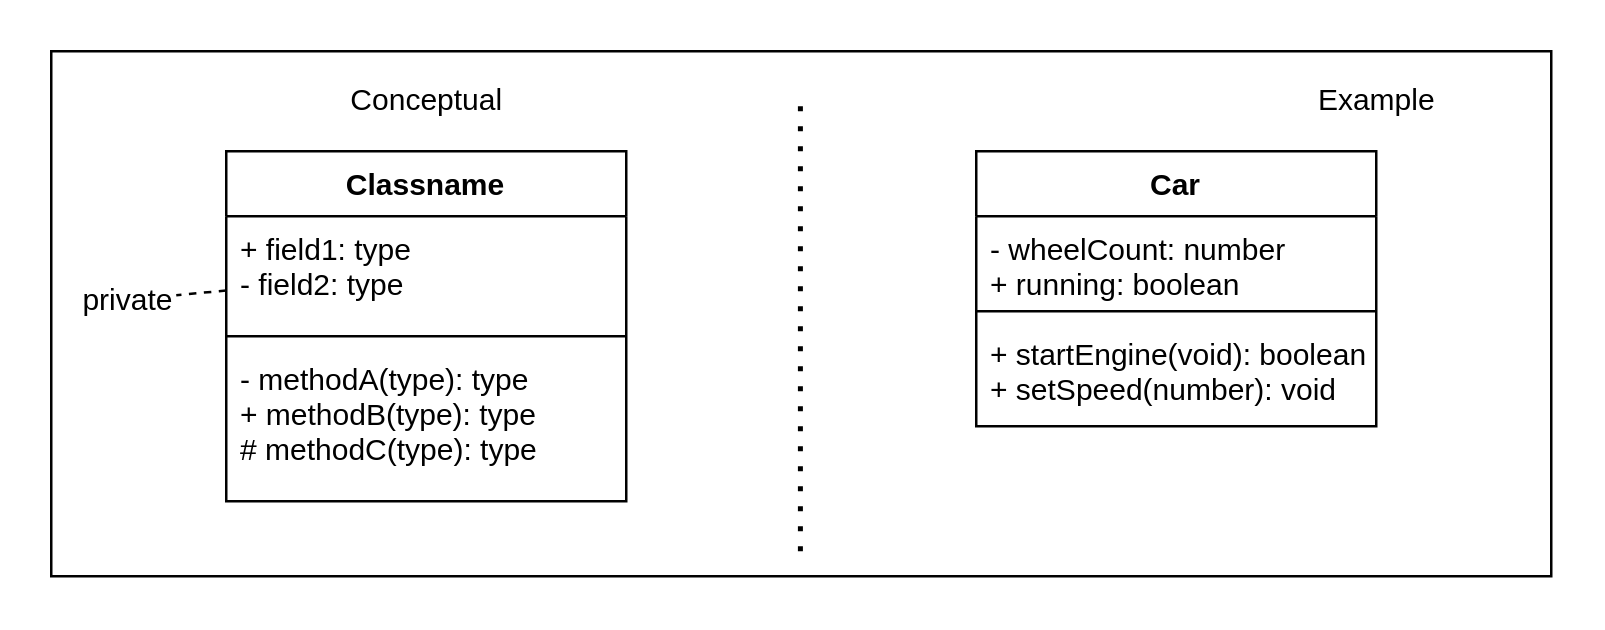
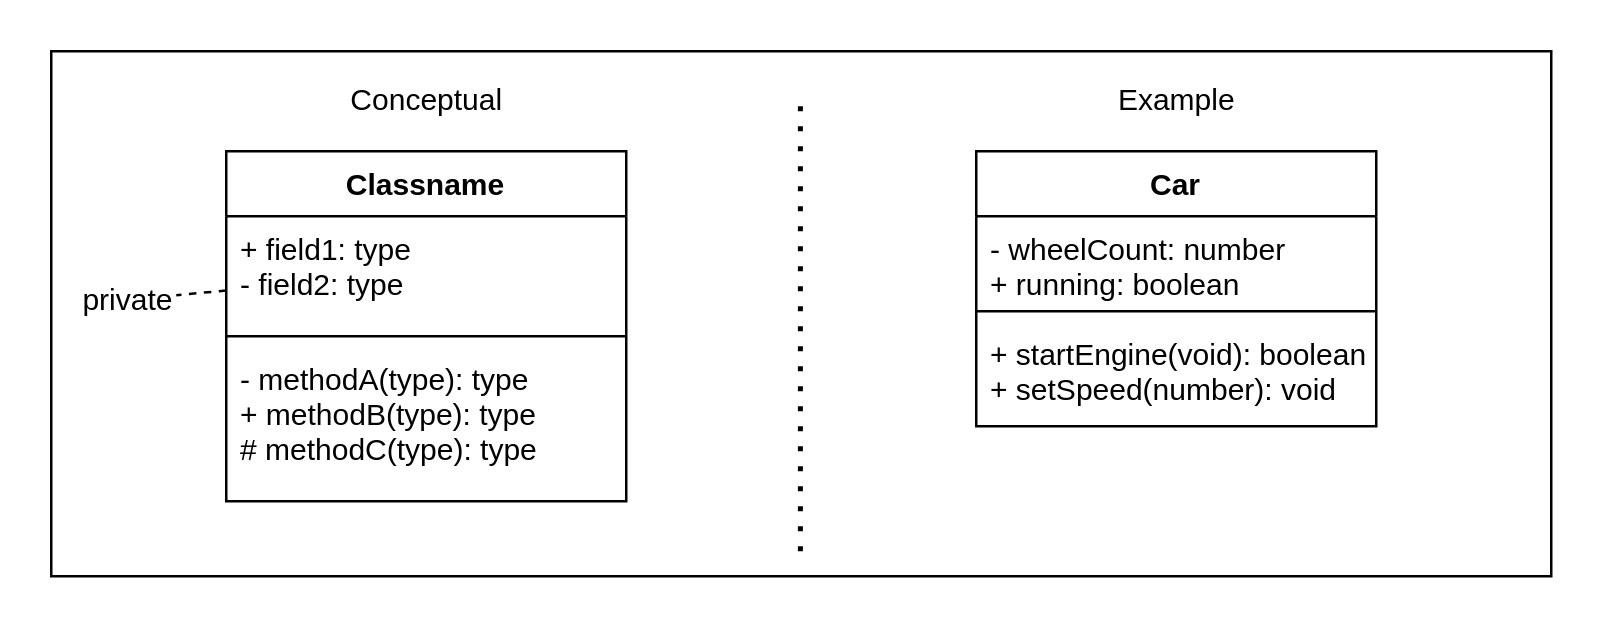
node "Example": moved (1376, 101) -> (1176, 101)
